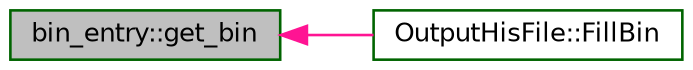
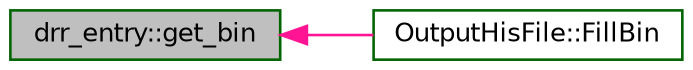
node "bin_entry::get_bin": label "bin_entry::get_bin" -> "drr_entry::get_bin"
